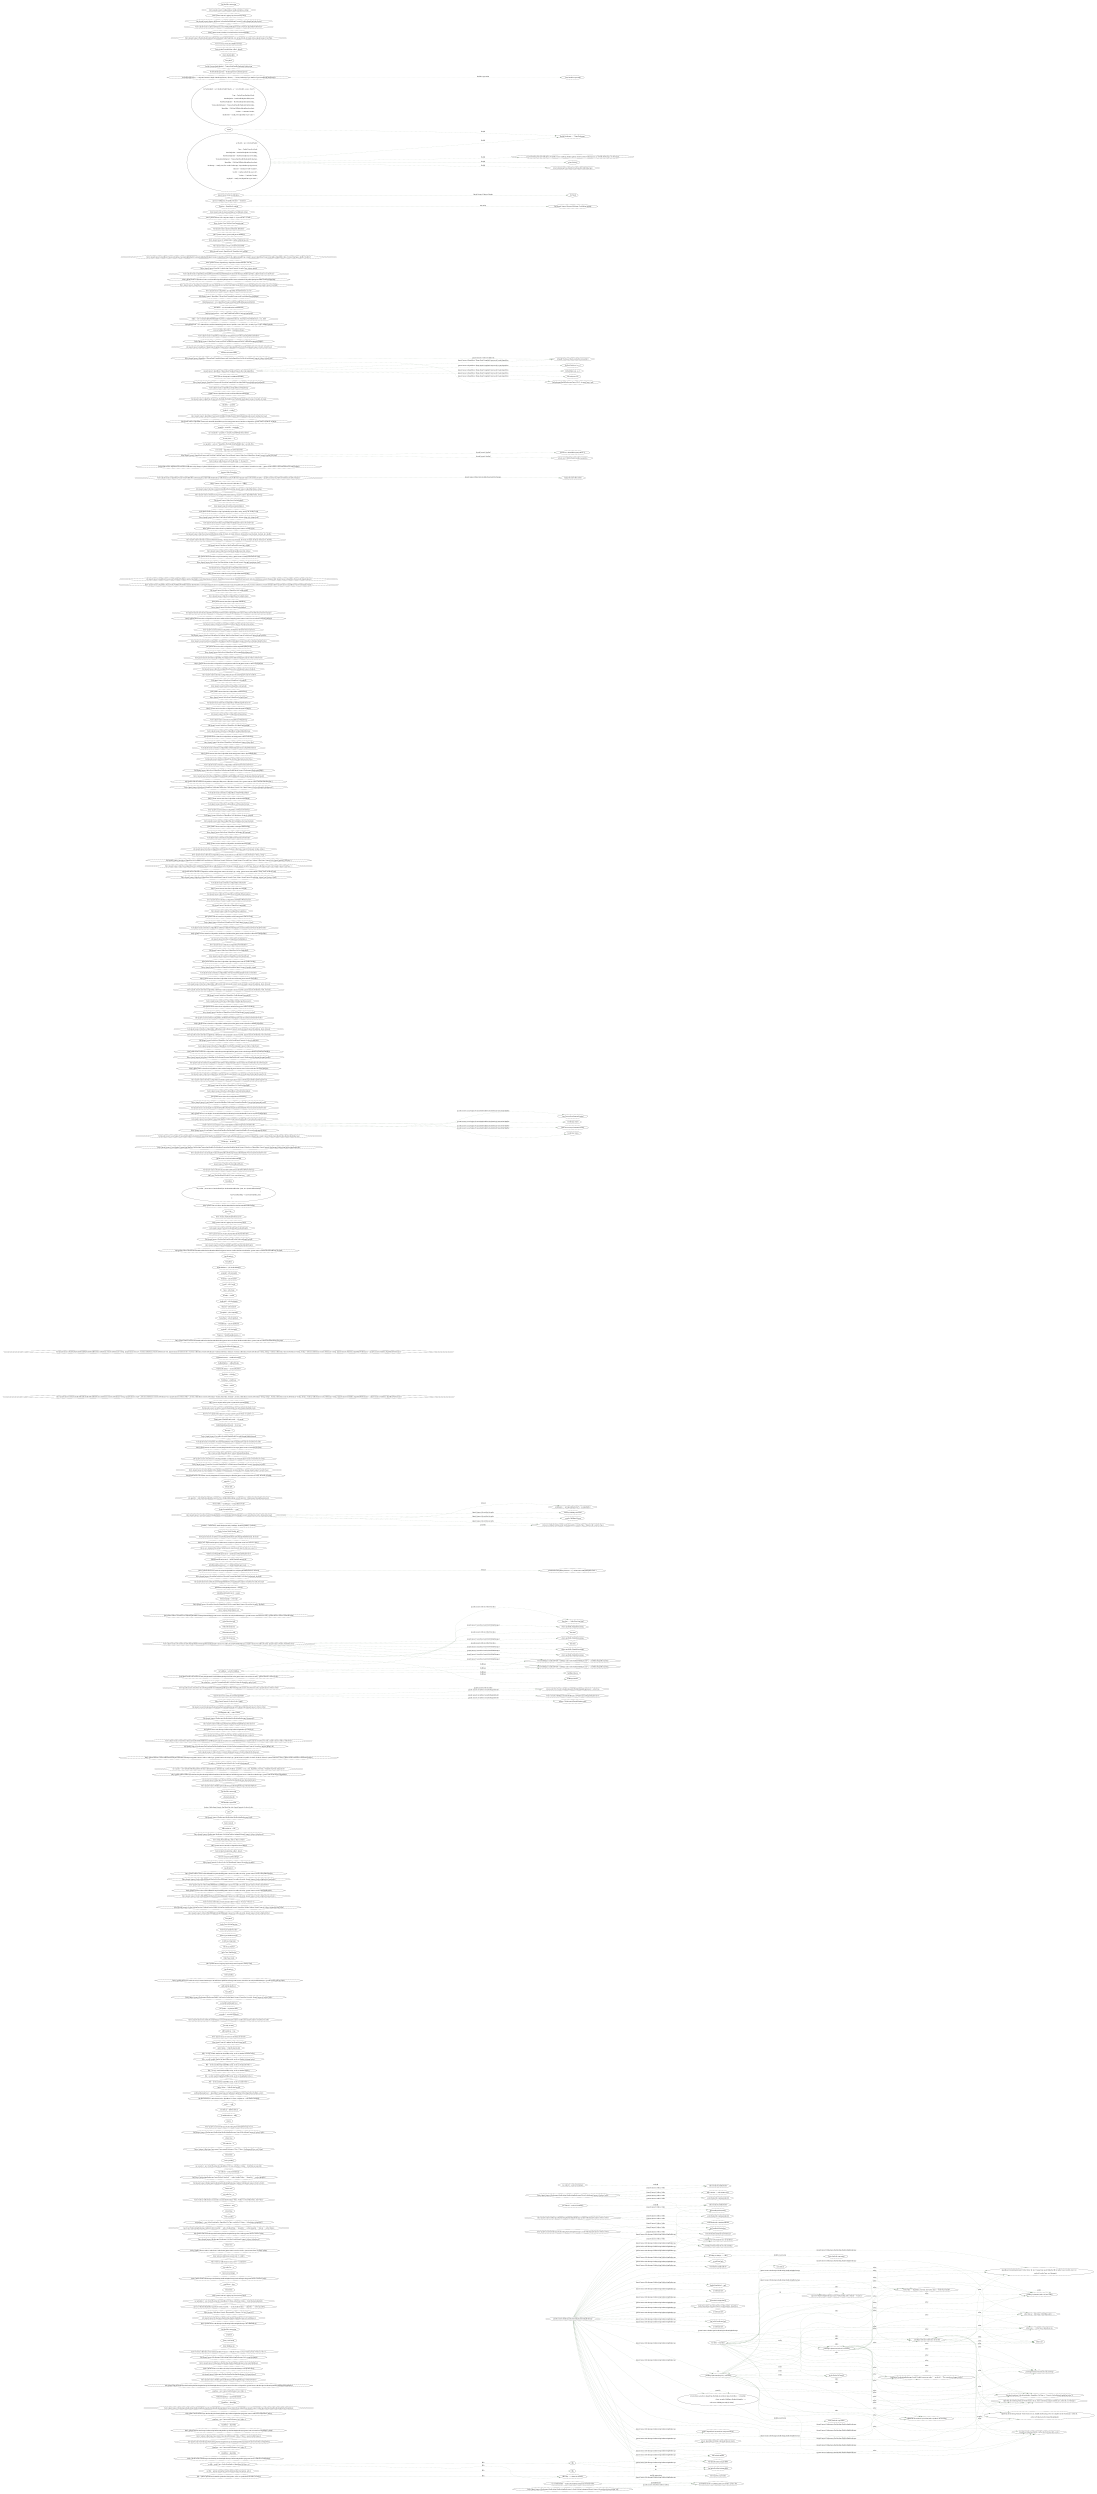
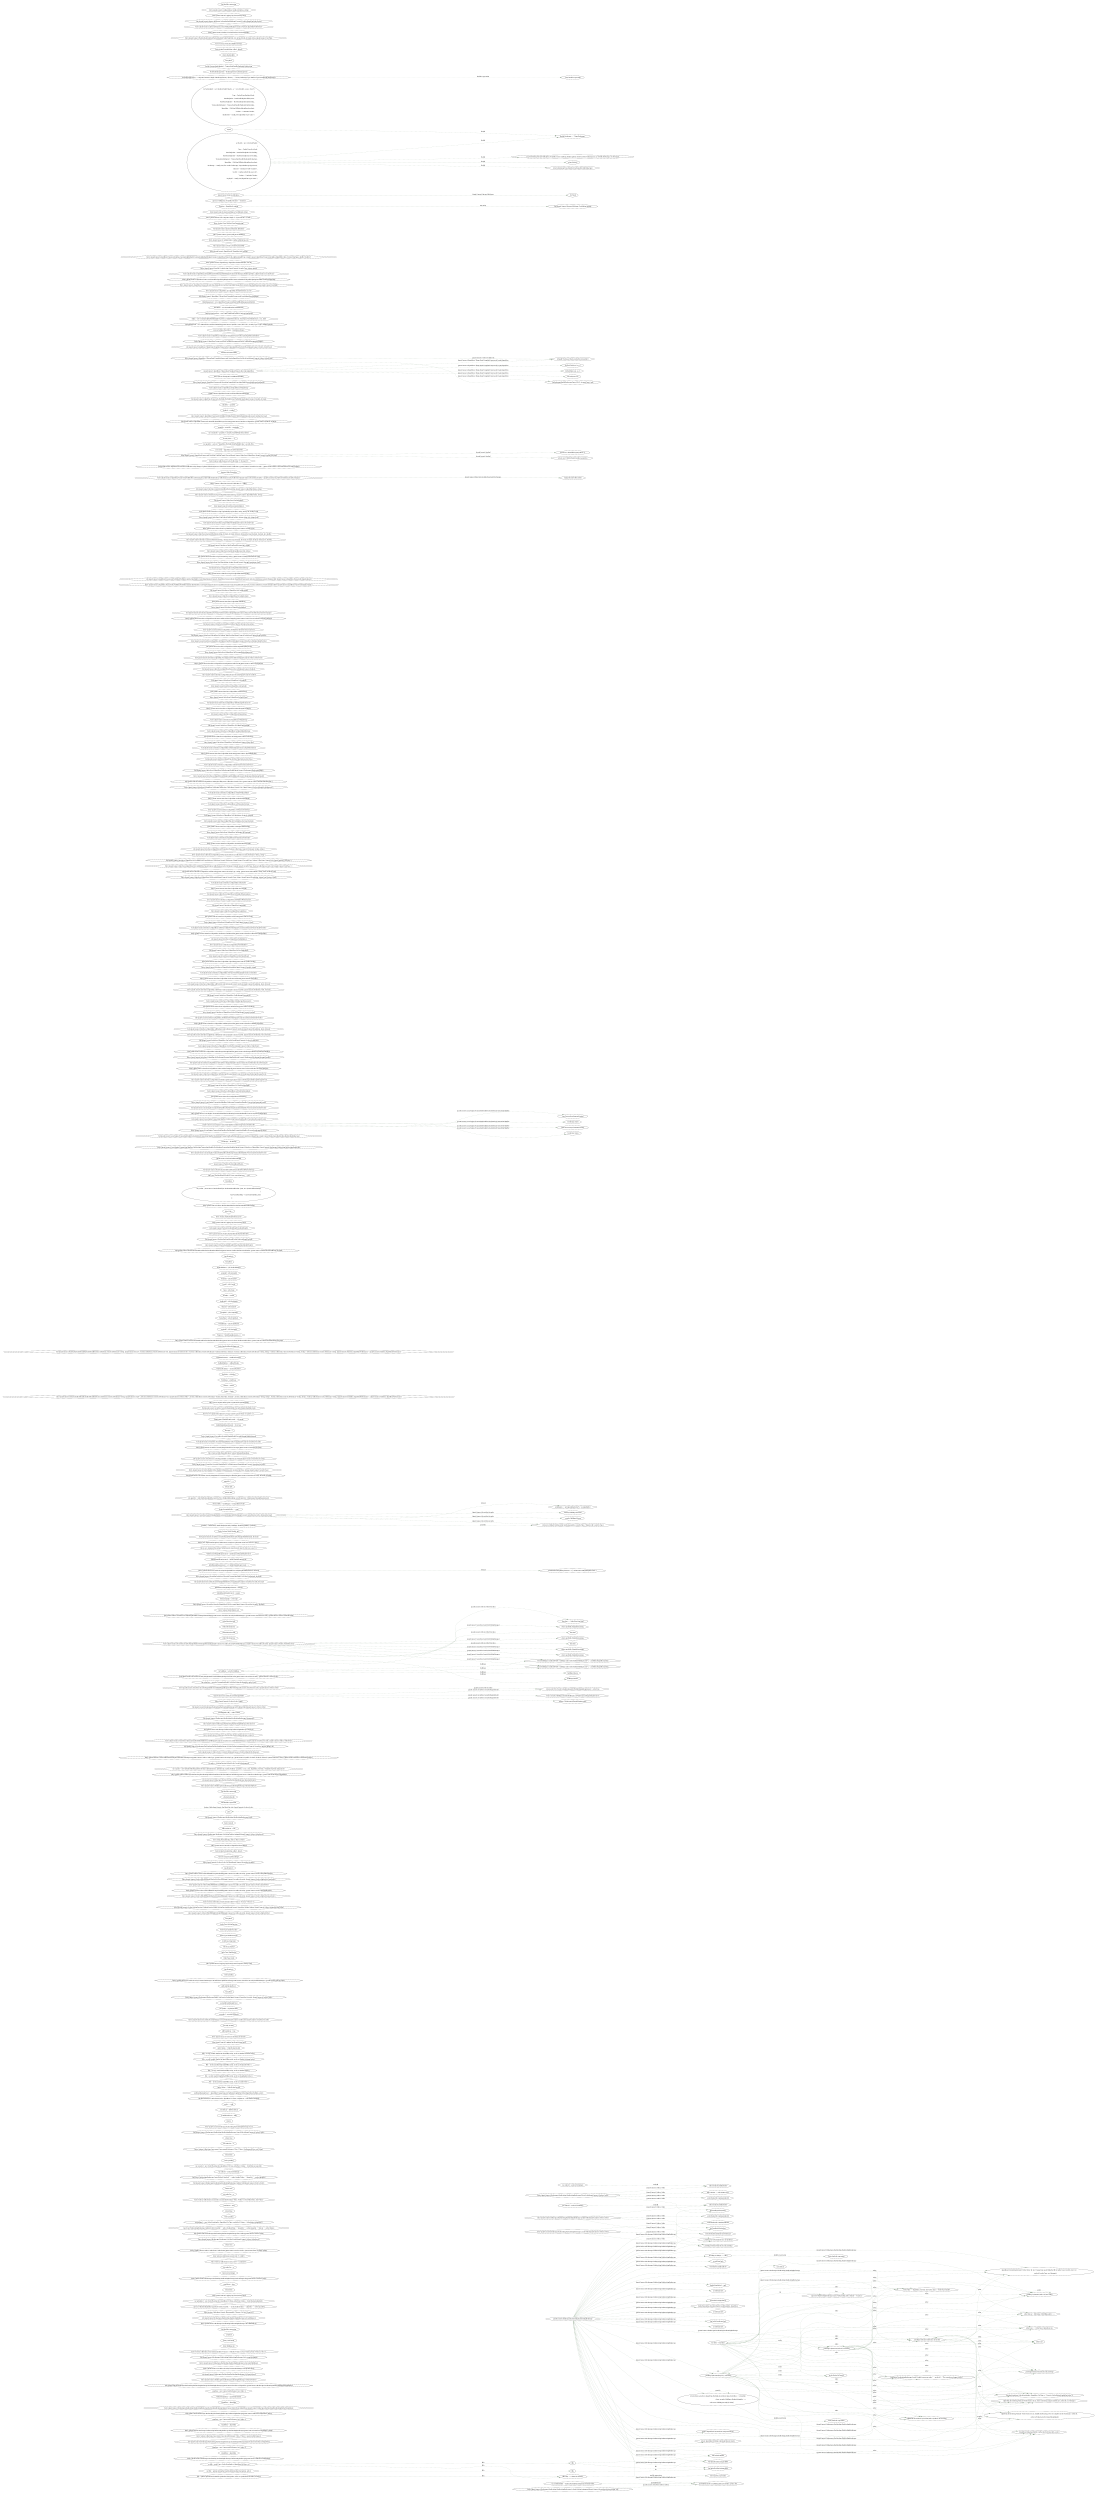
edge "QuantConnect.Queues.JobQueue" -> "_liveMode": label "QuantConnect.Queues.Engine" -> "QuantConnect.Queues.JobQueue"
edge "!_needsScan" -> "order.Type": now "_pending.TryRemove(kvp.Key, out order)" -> "order.Type"
